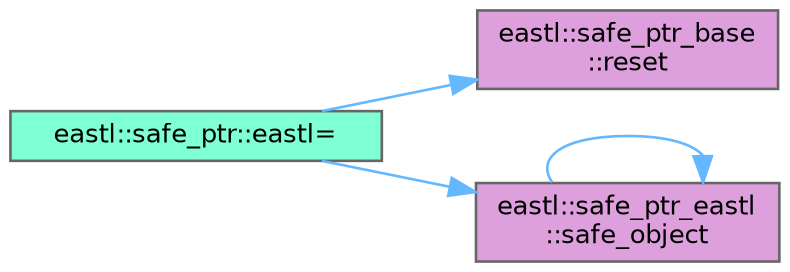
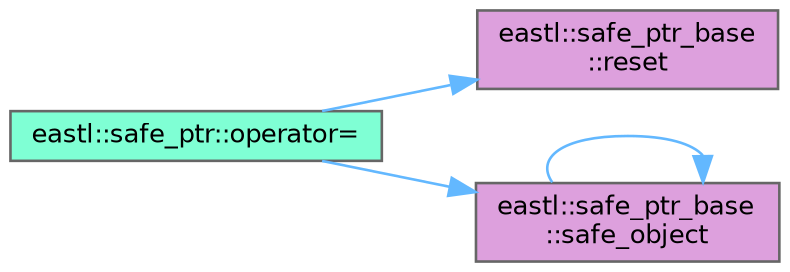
node "eastl::safe_ptr::eastl=": label "eastl::safe_ptr::eastl=" -> "eastl::safe_ptr::operator="
node "eastl::safe_ptr_eastl ::safe_object": label "eastl::safe_ptr_eastl ::safe_object" -> "eastl::safe_ptr_base ::safe_object"
